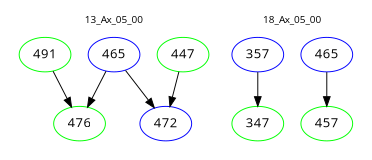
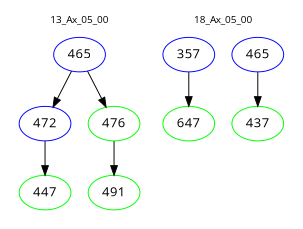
edge "447" -> "472": reversed
edge "491" -> "476": reversed
node "347": label "347" -> "647"
node "457": label "457" -> "437"
